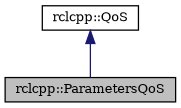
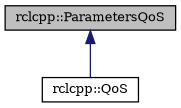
edge "rclcpp::ParametersQoS" -> "rclcpp::QoS": reversed
